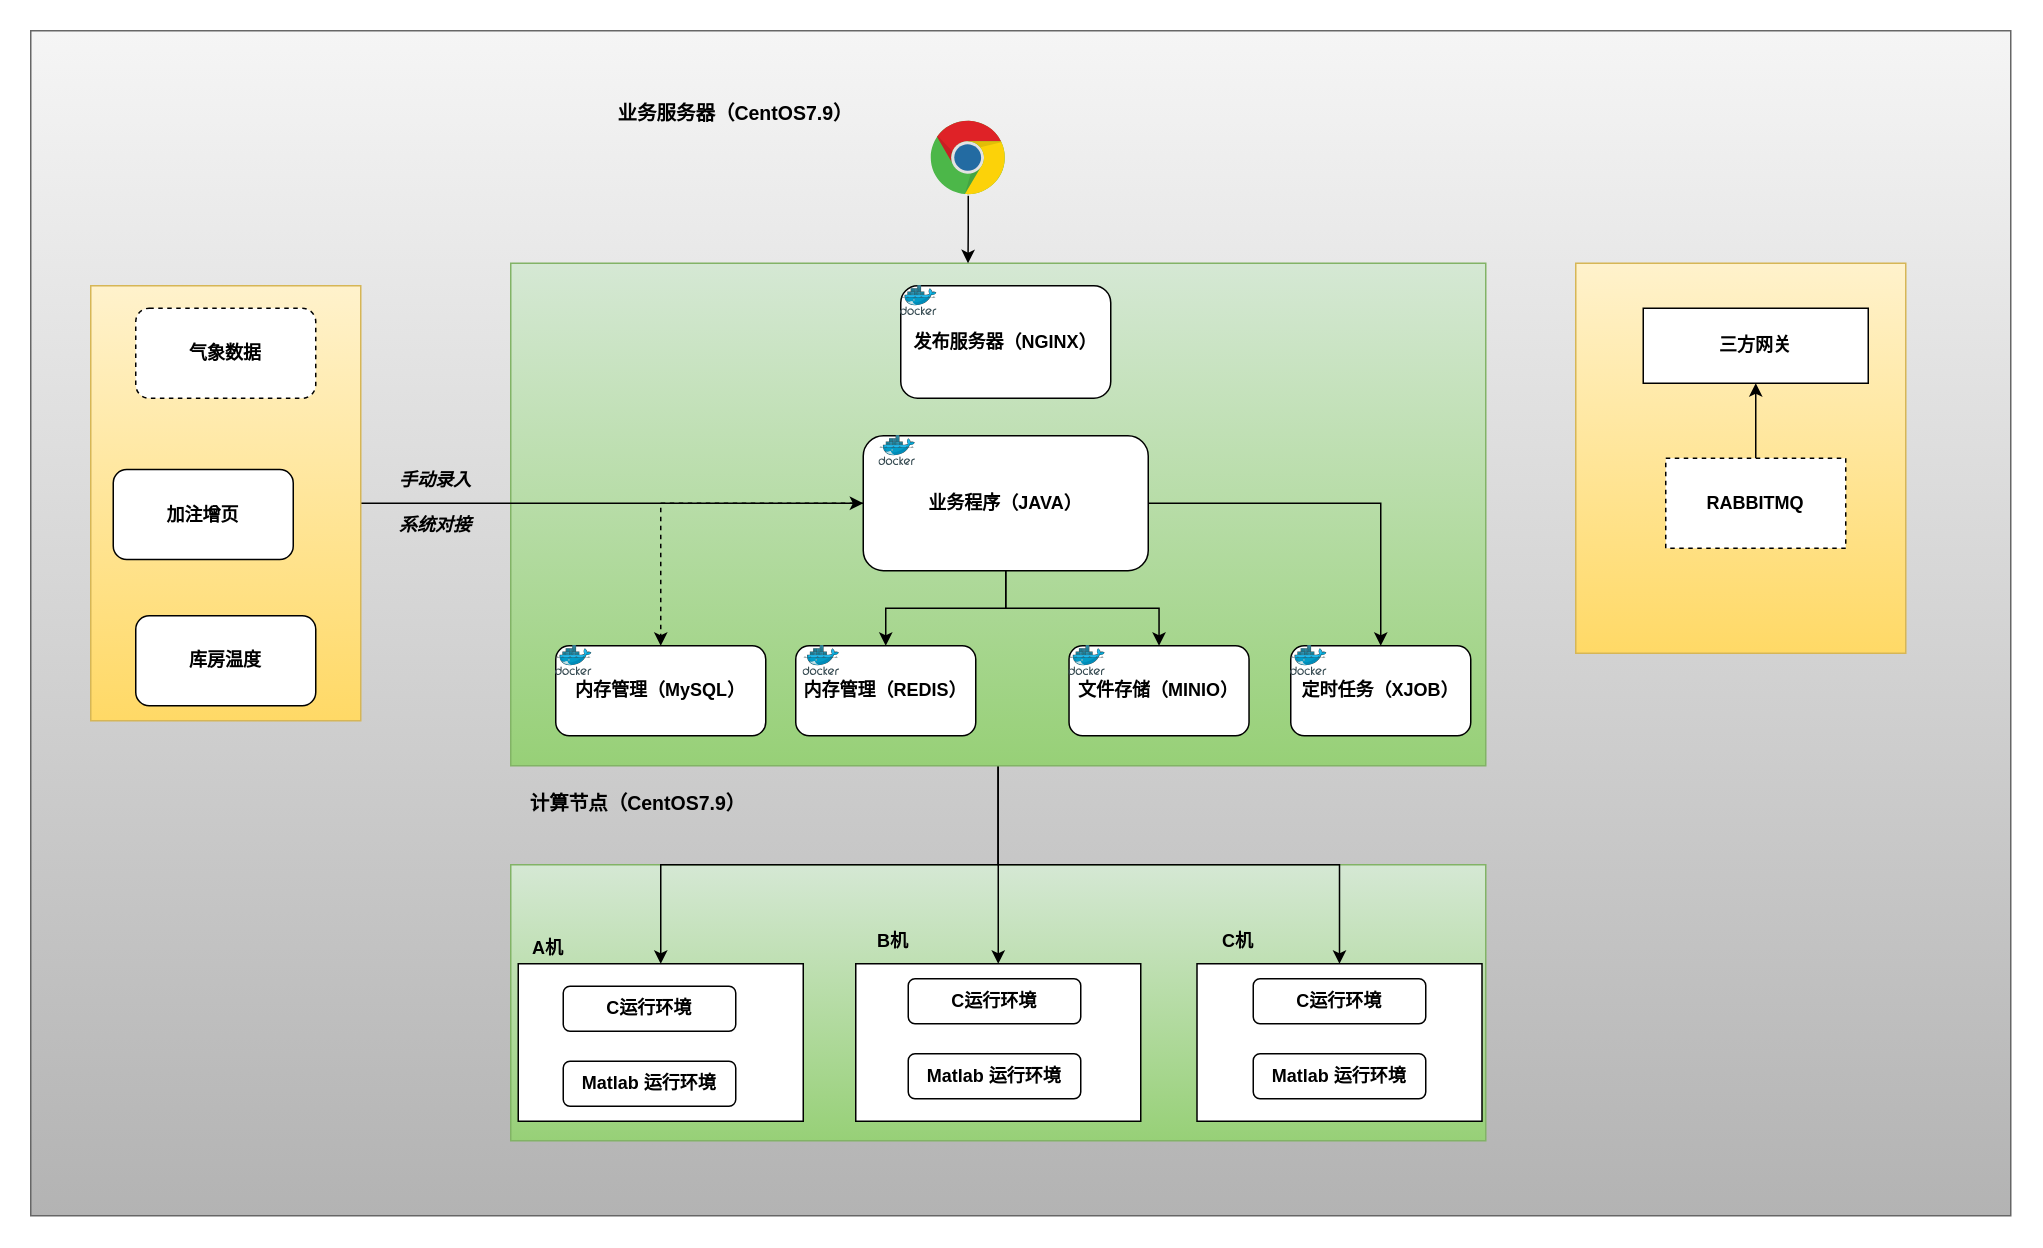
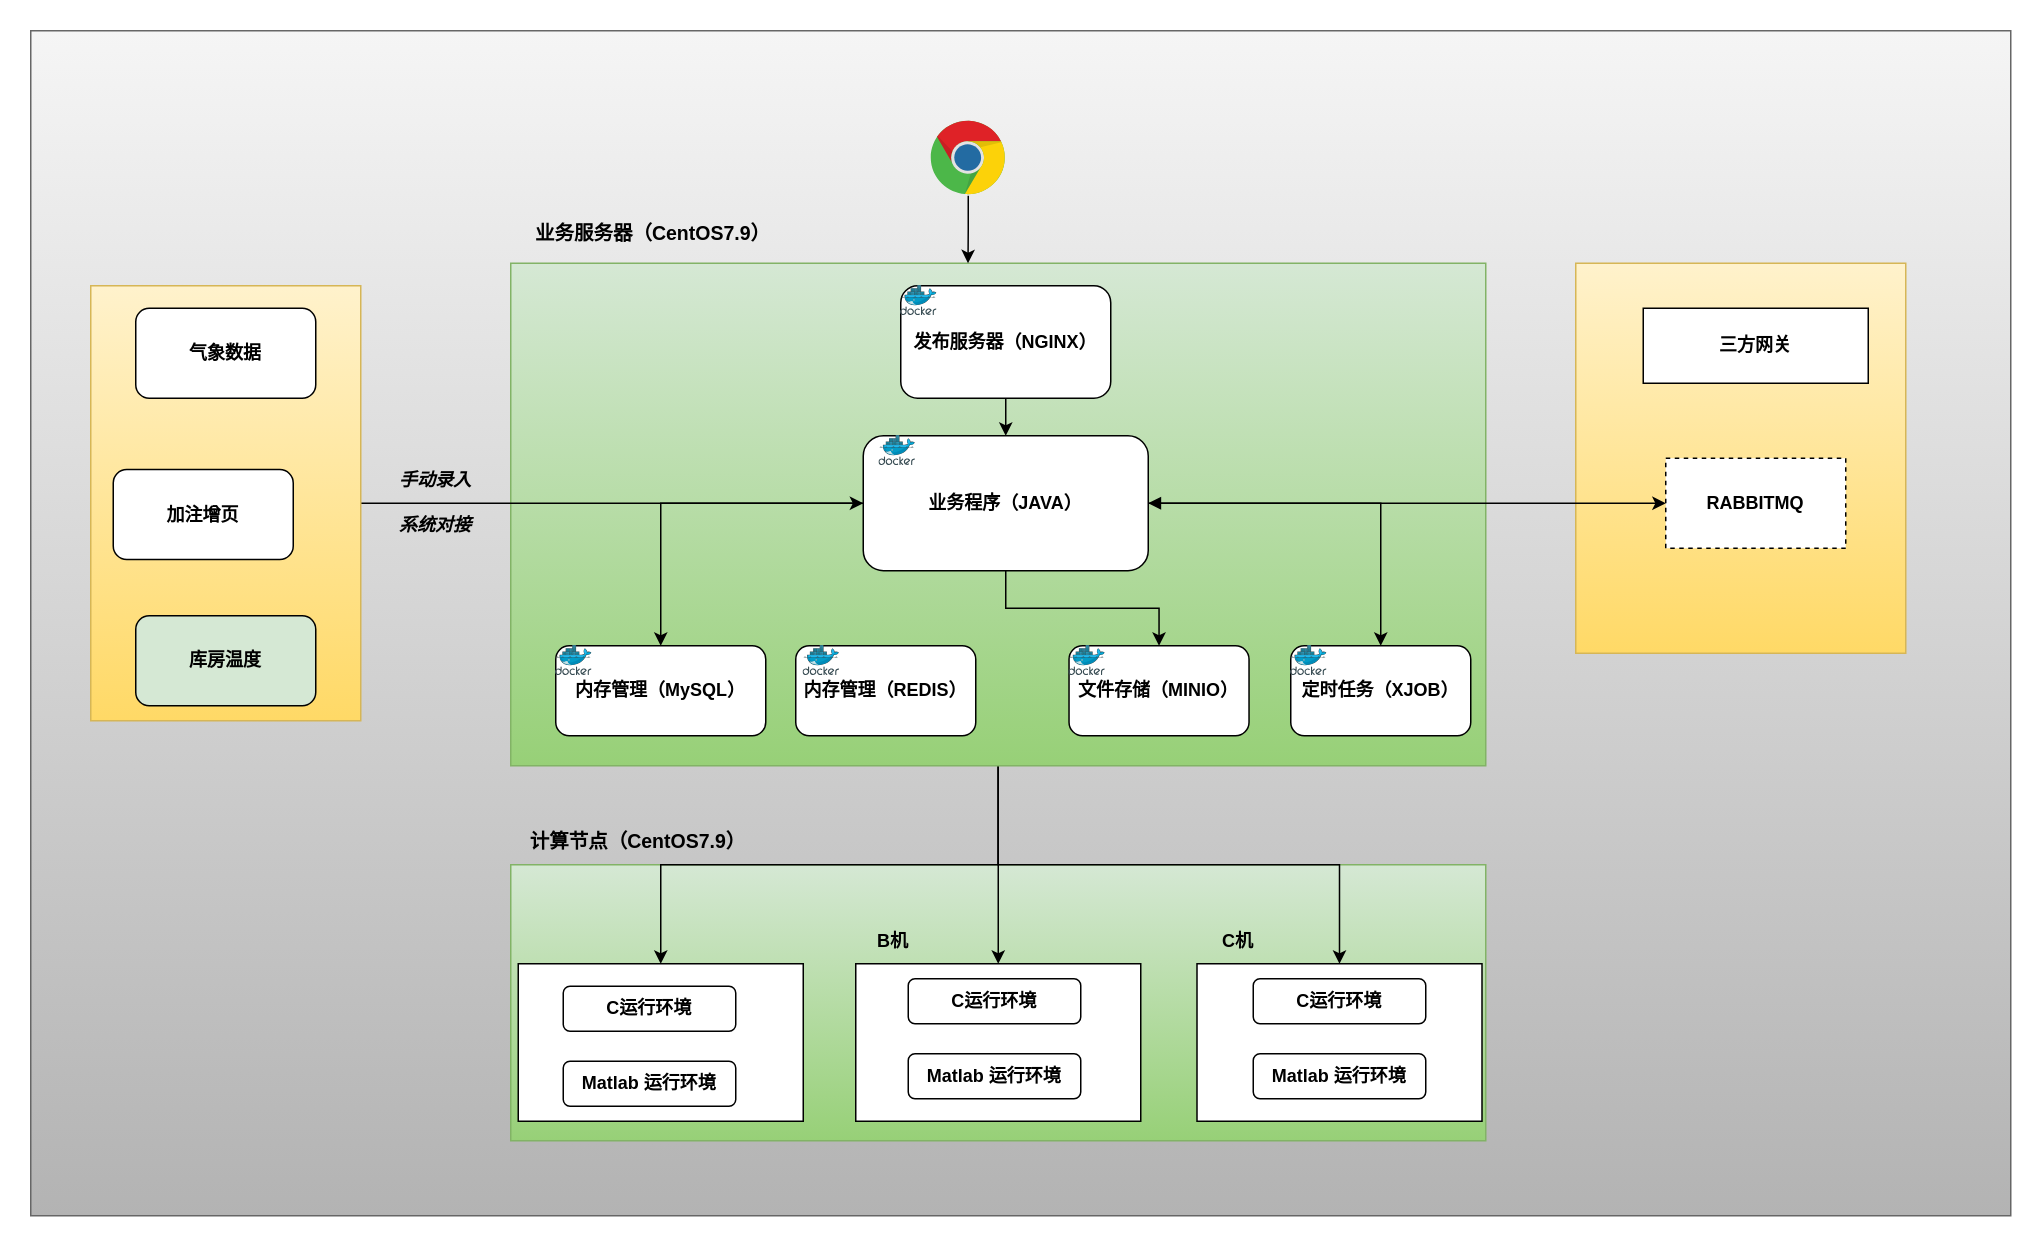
node "业务服务器（CentOS7.9）": moved (736, 113) -> (653, 233)
node "气象数据": style dashed -> solid
edge "发布服务器（NGINX）" -> "业务程序（JAVA）": added
edge "RABBITMQ" -> "三方网关": removed
edge "业务程序（JAVA）" -- "RABBITMQ": added
edge "业务程序（JAVA）" -> "内存管理（MySQL）": style dashed -> solid
edge "业务程序（JAVA）" -> "内存管理（REDIS）": removed
node "库房温度": fillcolor #ffffff -> #d5e8d4
node "计算节点（CentOS7.9）": moved (638, 803) -> (638, 841)
node "A机": removed
